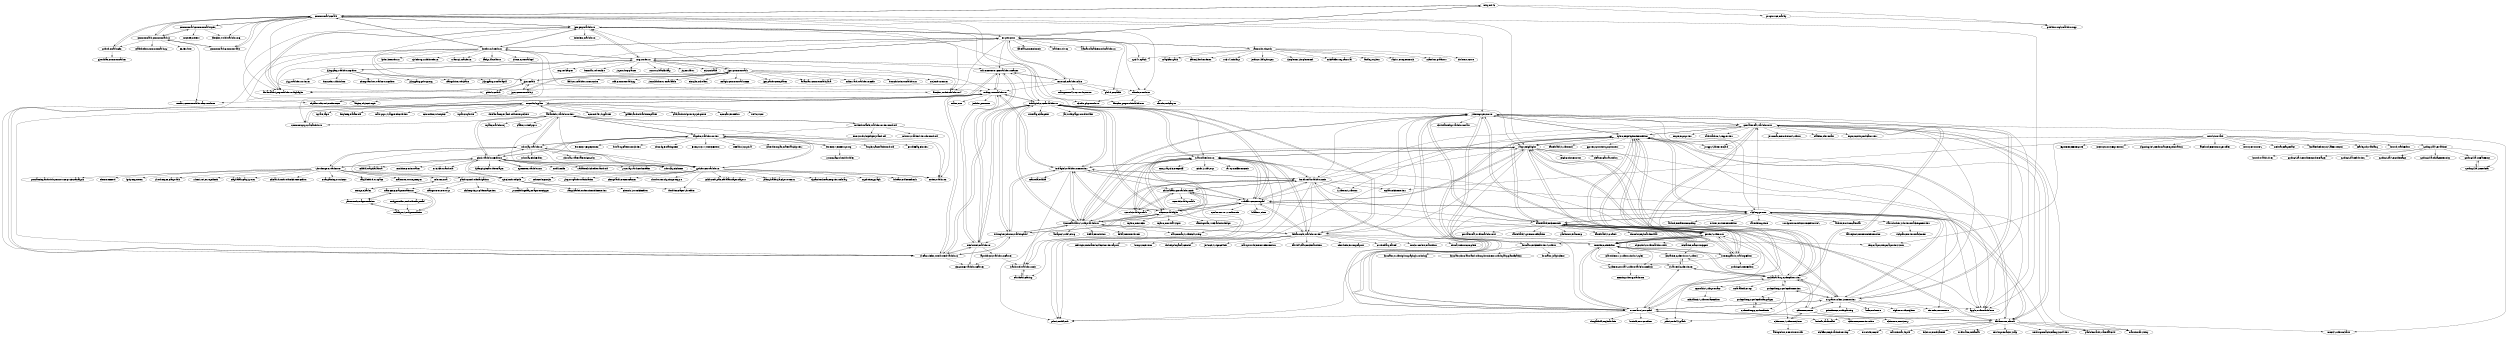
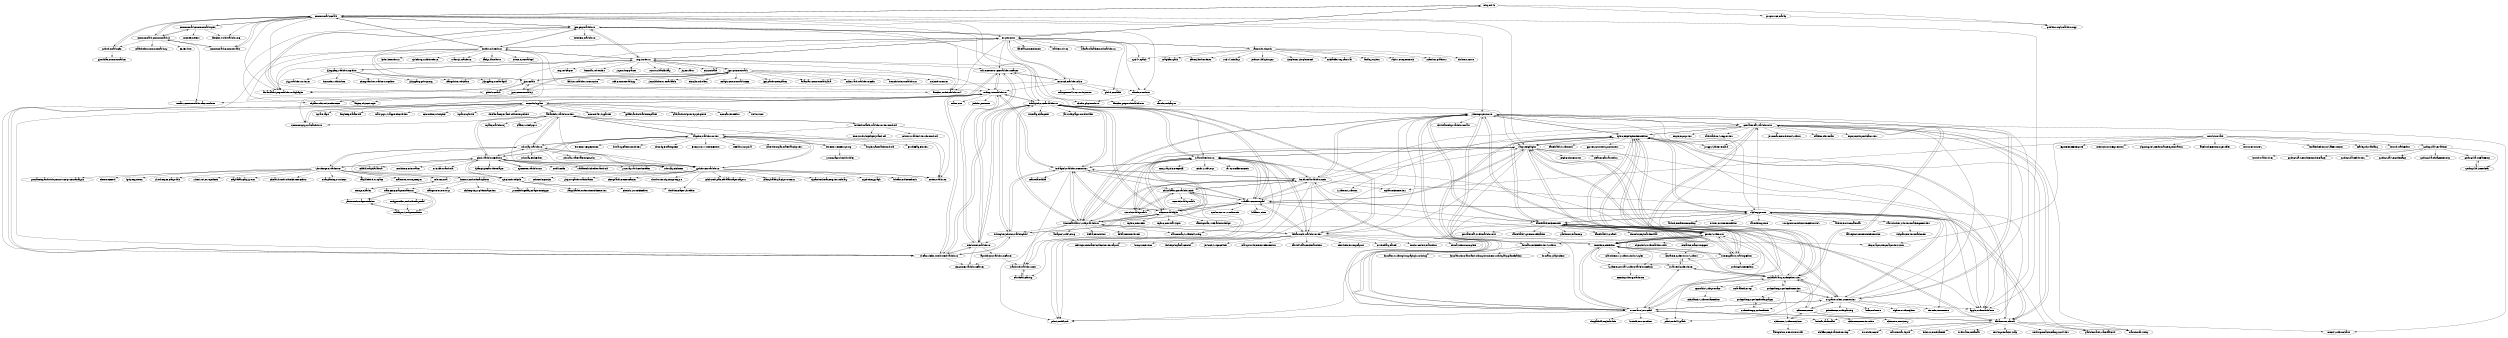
edge "jgm/CommonMark" -> "jgm/peg-markdown": removed
node "meituan/EasyReact": removed
node "pandoc/AndroidNavigation": label "pandoc/AndroidNavigation" -> "listenzz/AndroidNavigation"
edge "bmoliveira/MarkdownKit" -> "SwiftUIX/SwiftUIX": now "bmoliveira/MarkdownKit" -> "johnxnguyen/Down"
edge "kristopherjohnson/Markingbird" -> "SimonFairbairn/SwiftyMarkdown": removed
